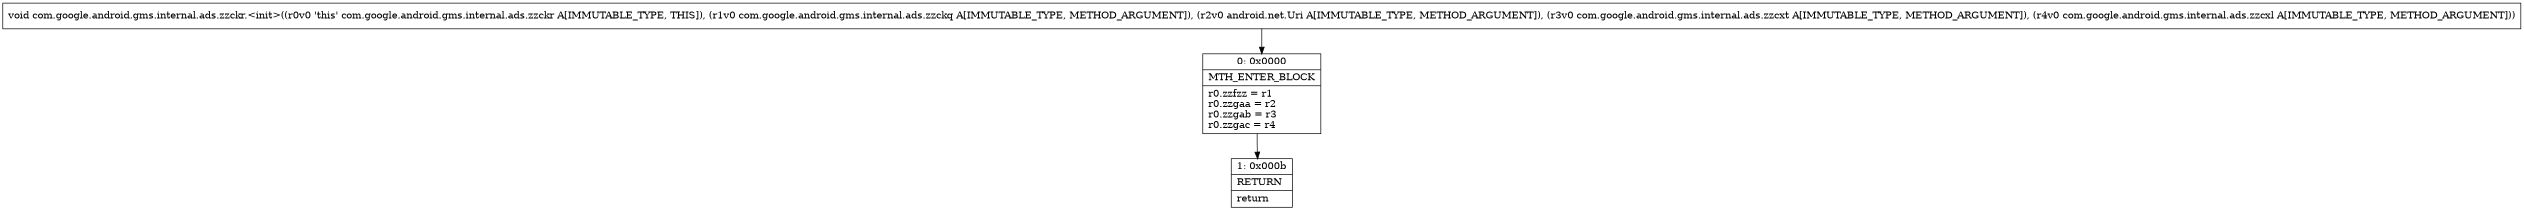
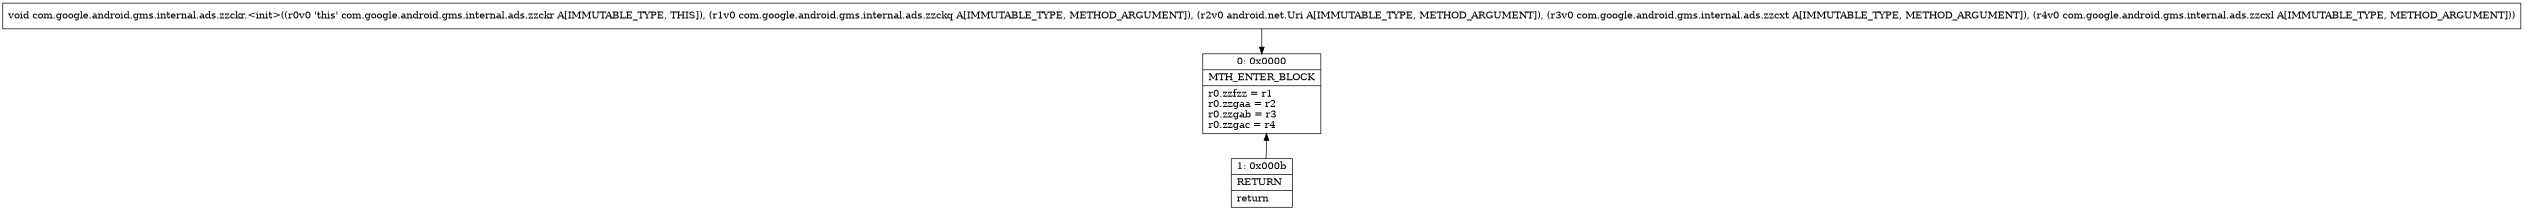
edge "0: 0x0000" -> "1: 0x000b": reversed
